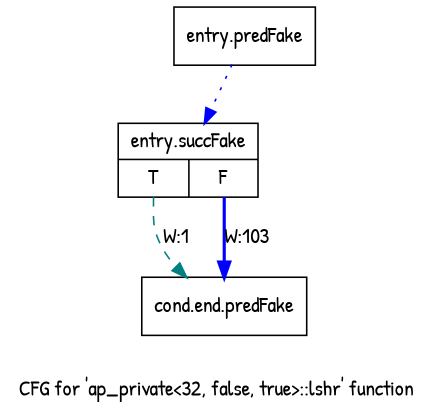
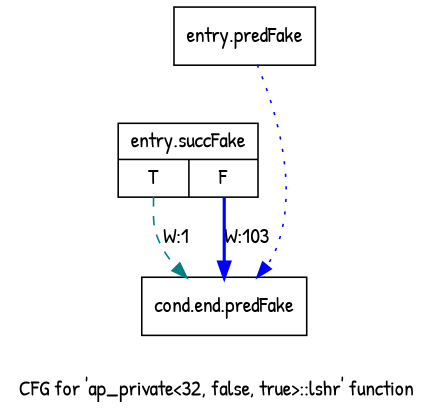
edge "entry.predFake" -> "entry.succFake": now "entry.predFake" -> "cond.end.predFake"
